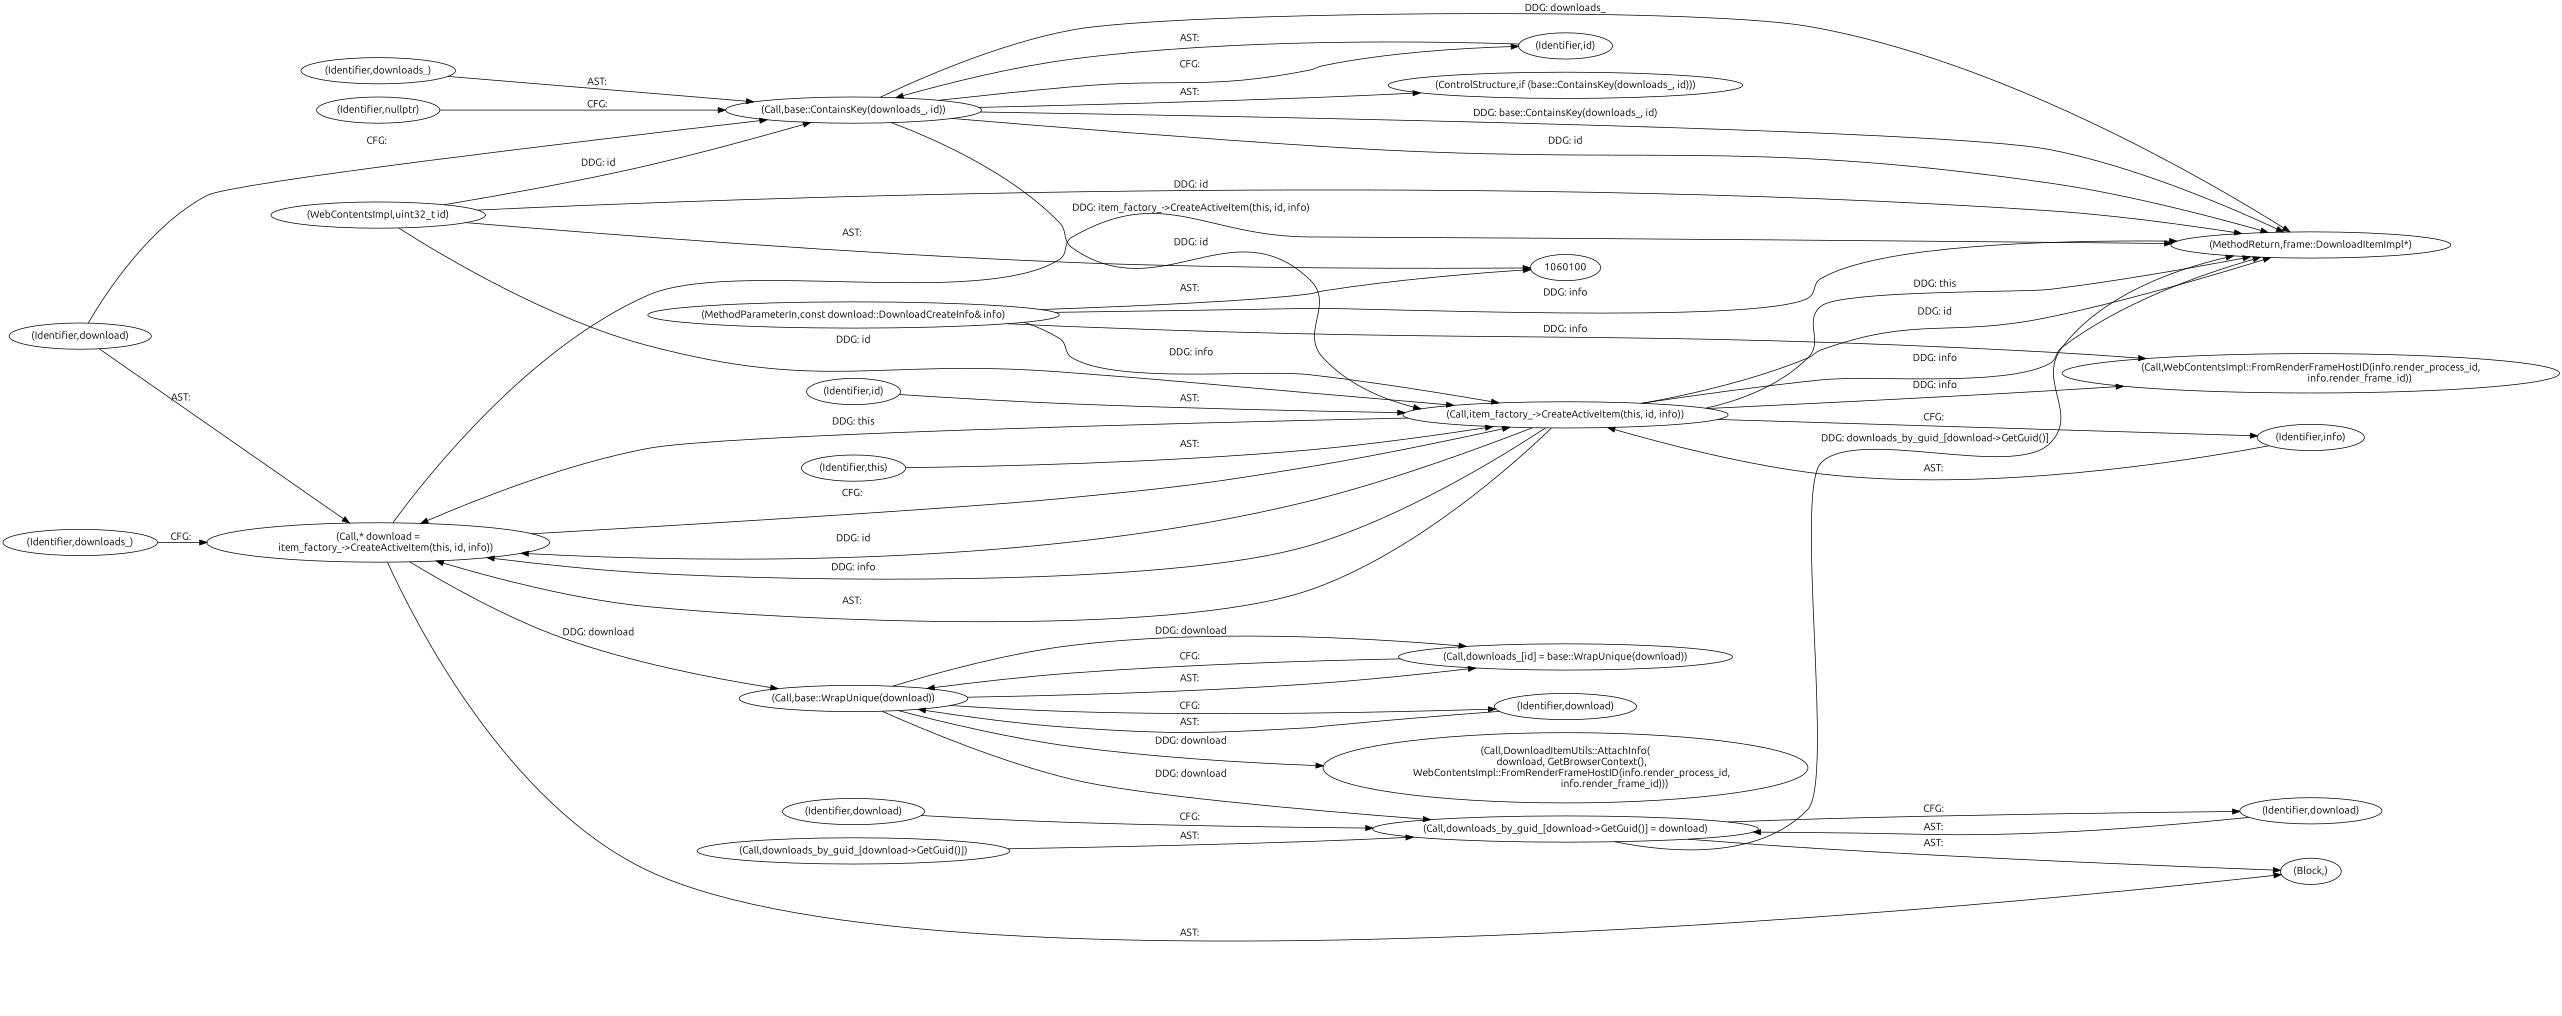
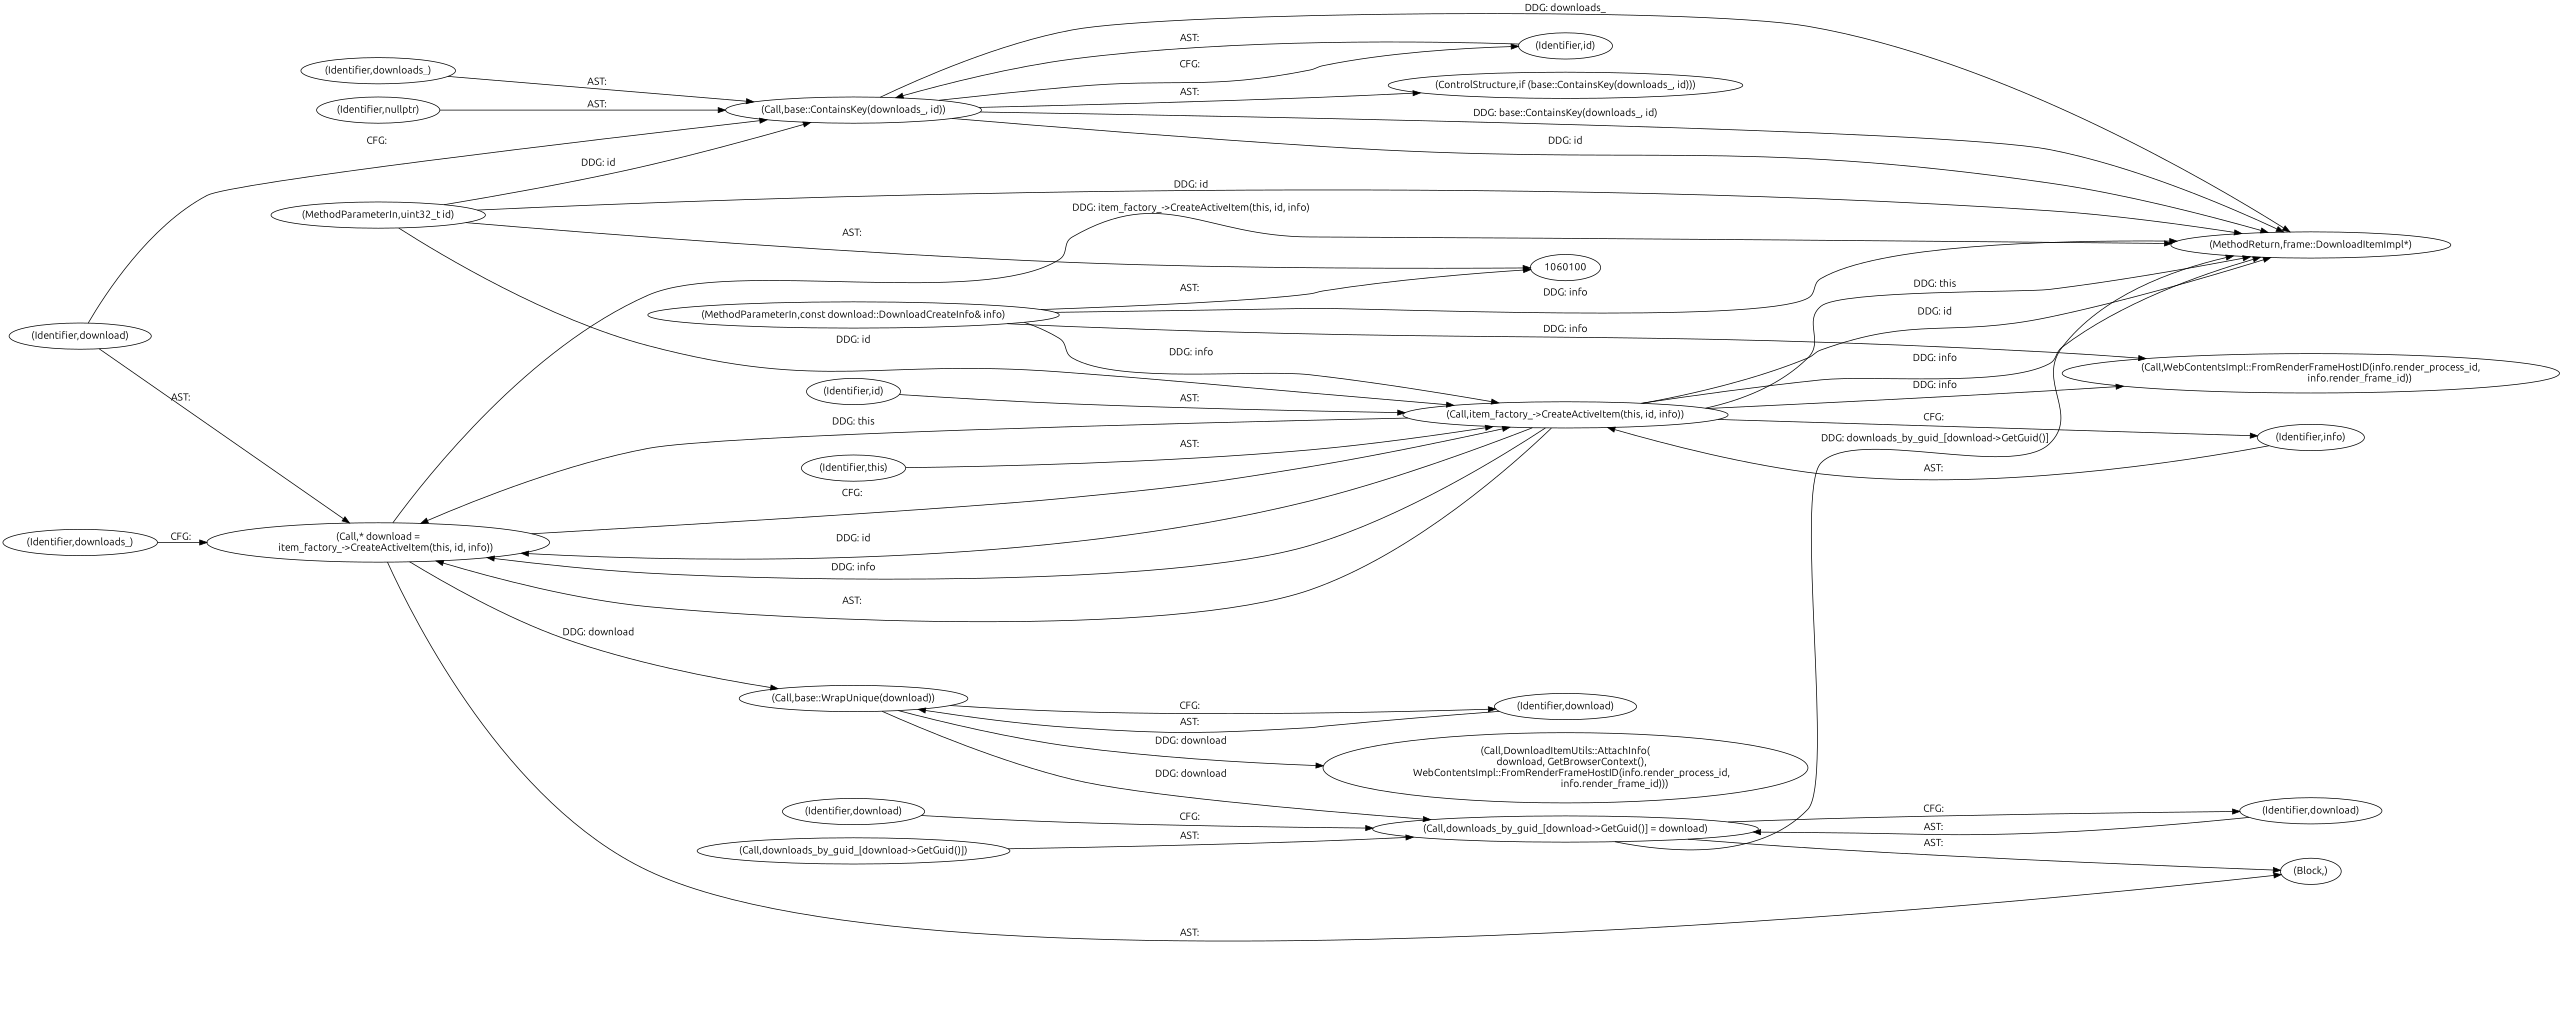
edge "(Identifier,nullptr)" -> "(Call,base::ContainsKey(downloads_, id))": label "CFG: " -> "AST: "
node "(WebContentsImpl,uint32_t id)": label "(WebContentsImpl,uint32_t id)" -> "(MethodParameterIn,uint32_t id)"
edge "(Call,base::ContainsKey(downloads_, id))" -> "(Call,item_factory_->CreateActiveItem(this, id, info))": removed, label "DDG: id"
node "(Call,downloads_[id] = base::WrapUnique(download))": removed
